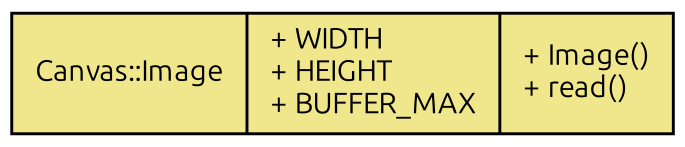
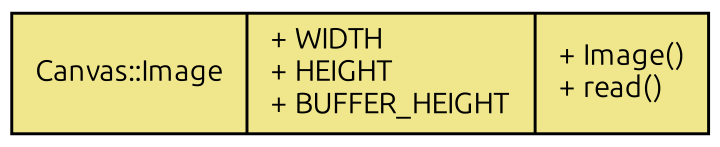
node "Canvas::Image": text "+ BUFFER_MAX" -> "+ BUFFER_HEIGHT"
